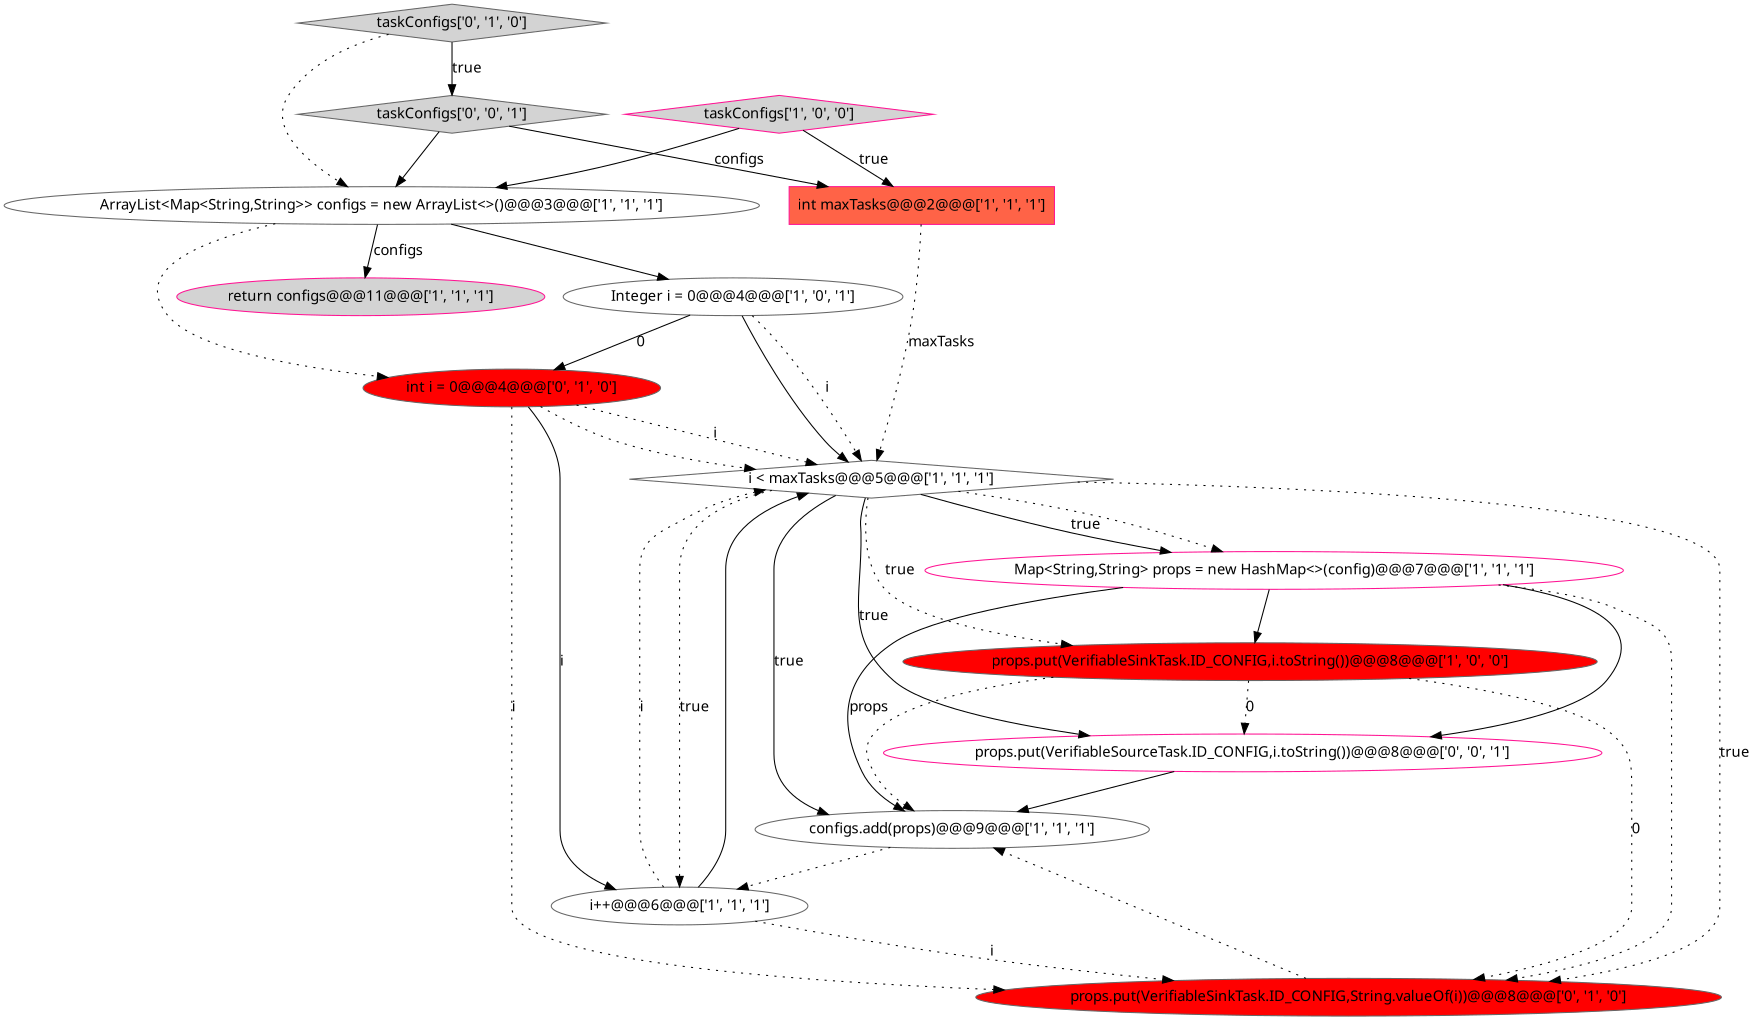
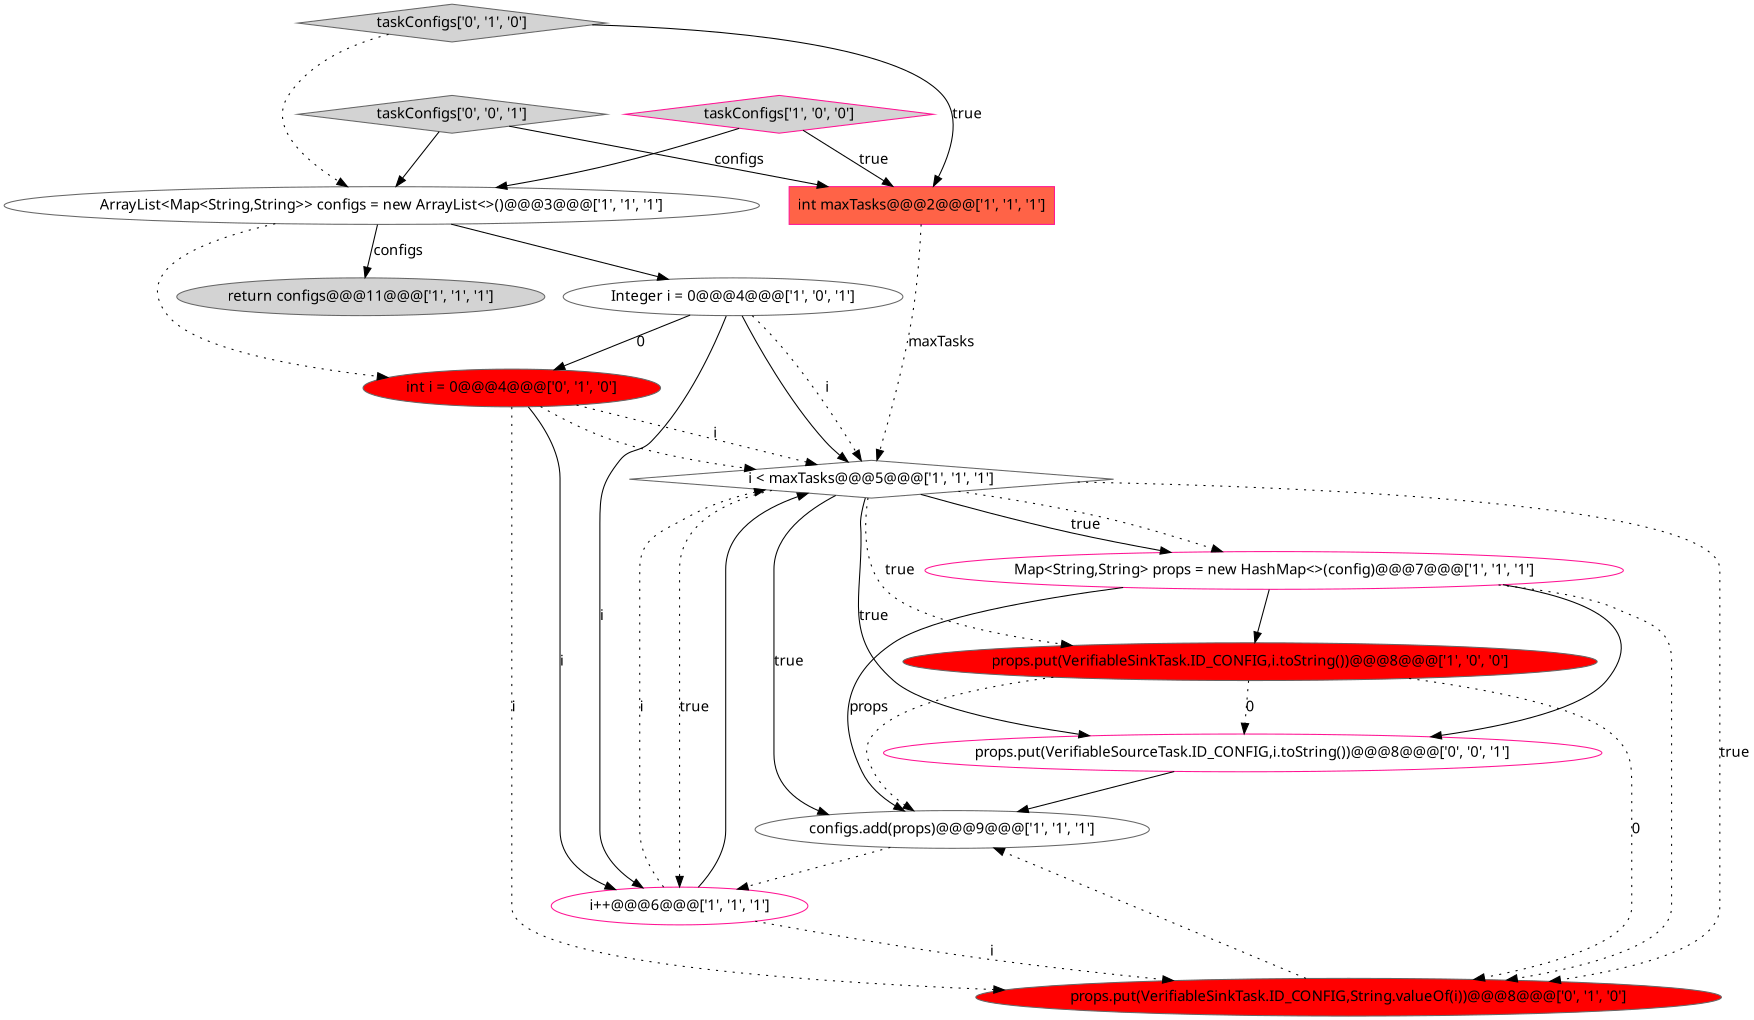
edge "taskConfigs['0', '1', '0']" -> "taskConfigs['0', '0', '1']": now "taskConfigs['0', '1', '0']" -> "int maxTasks@@@2@@@['1', '1', '1']"
node "return configs@@@11@@@['1', '1', '1']": color deeppink -> gray40
edge "Integer i = 0@@@4@@@['1', '0', '1']" -> "i++@@@6@@@['1', '1', '1']": added, label "i"
node "i++@@@6@@@['1', '1', '1']": color gray40 -> deeppink
